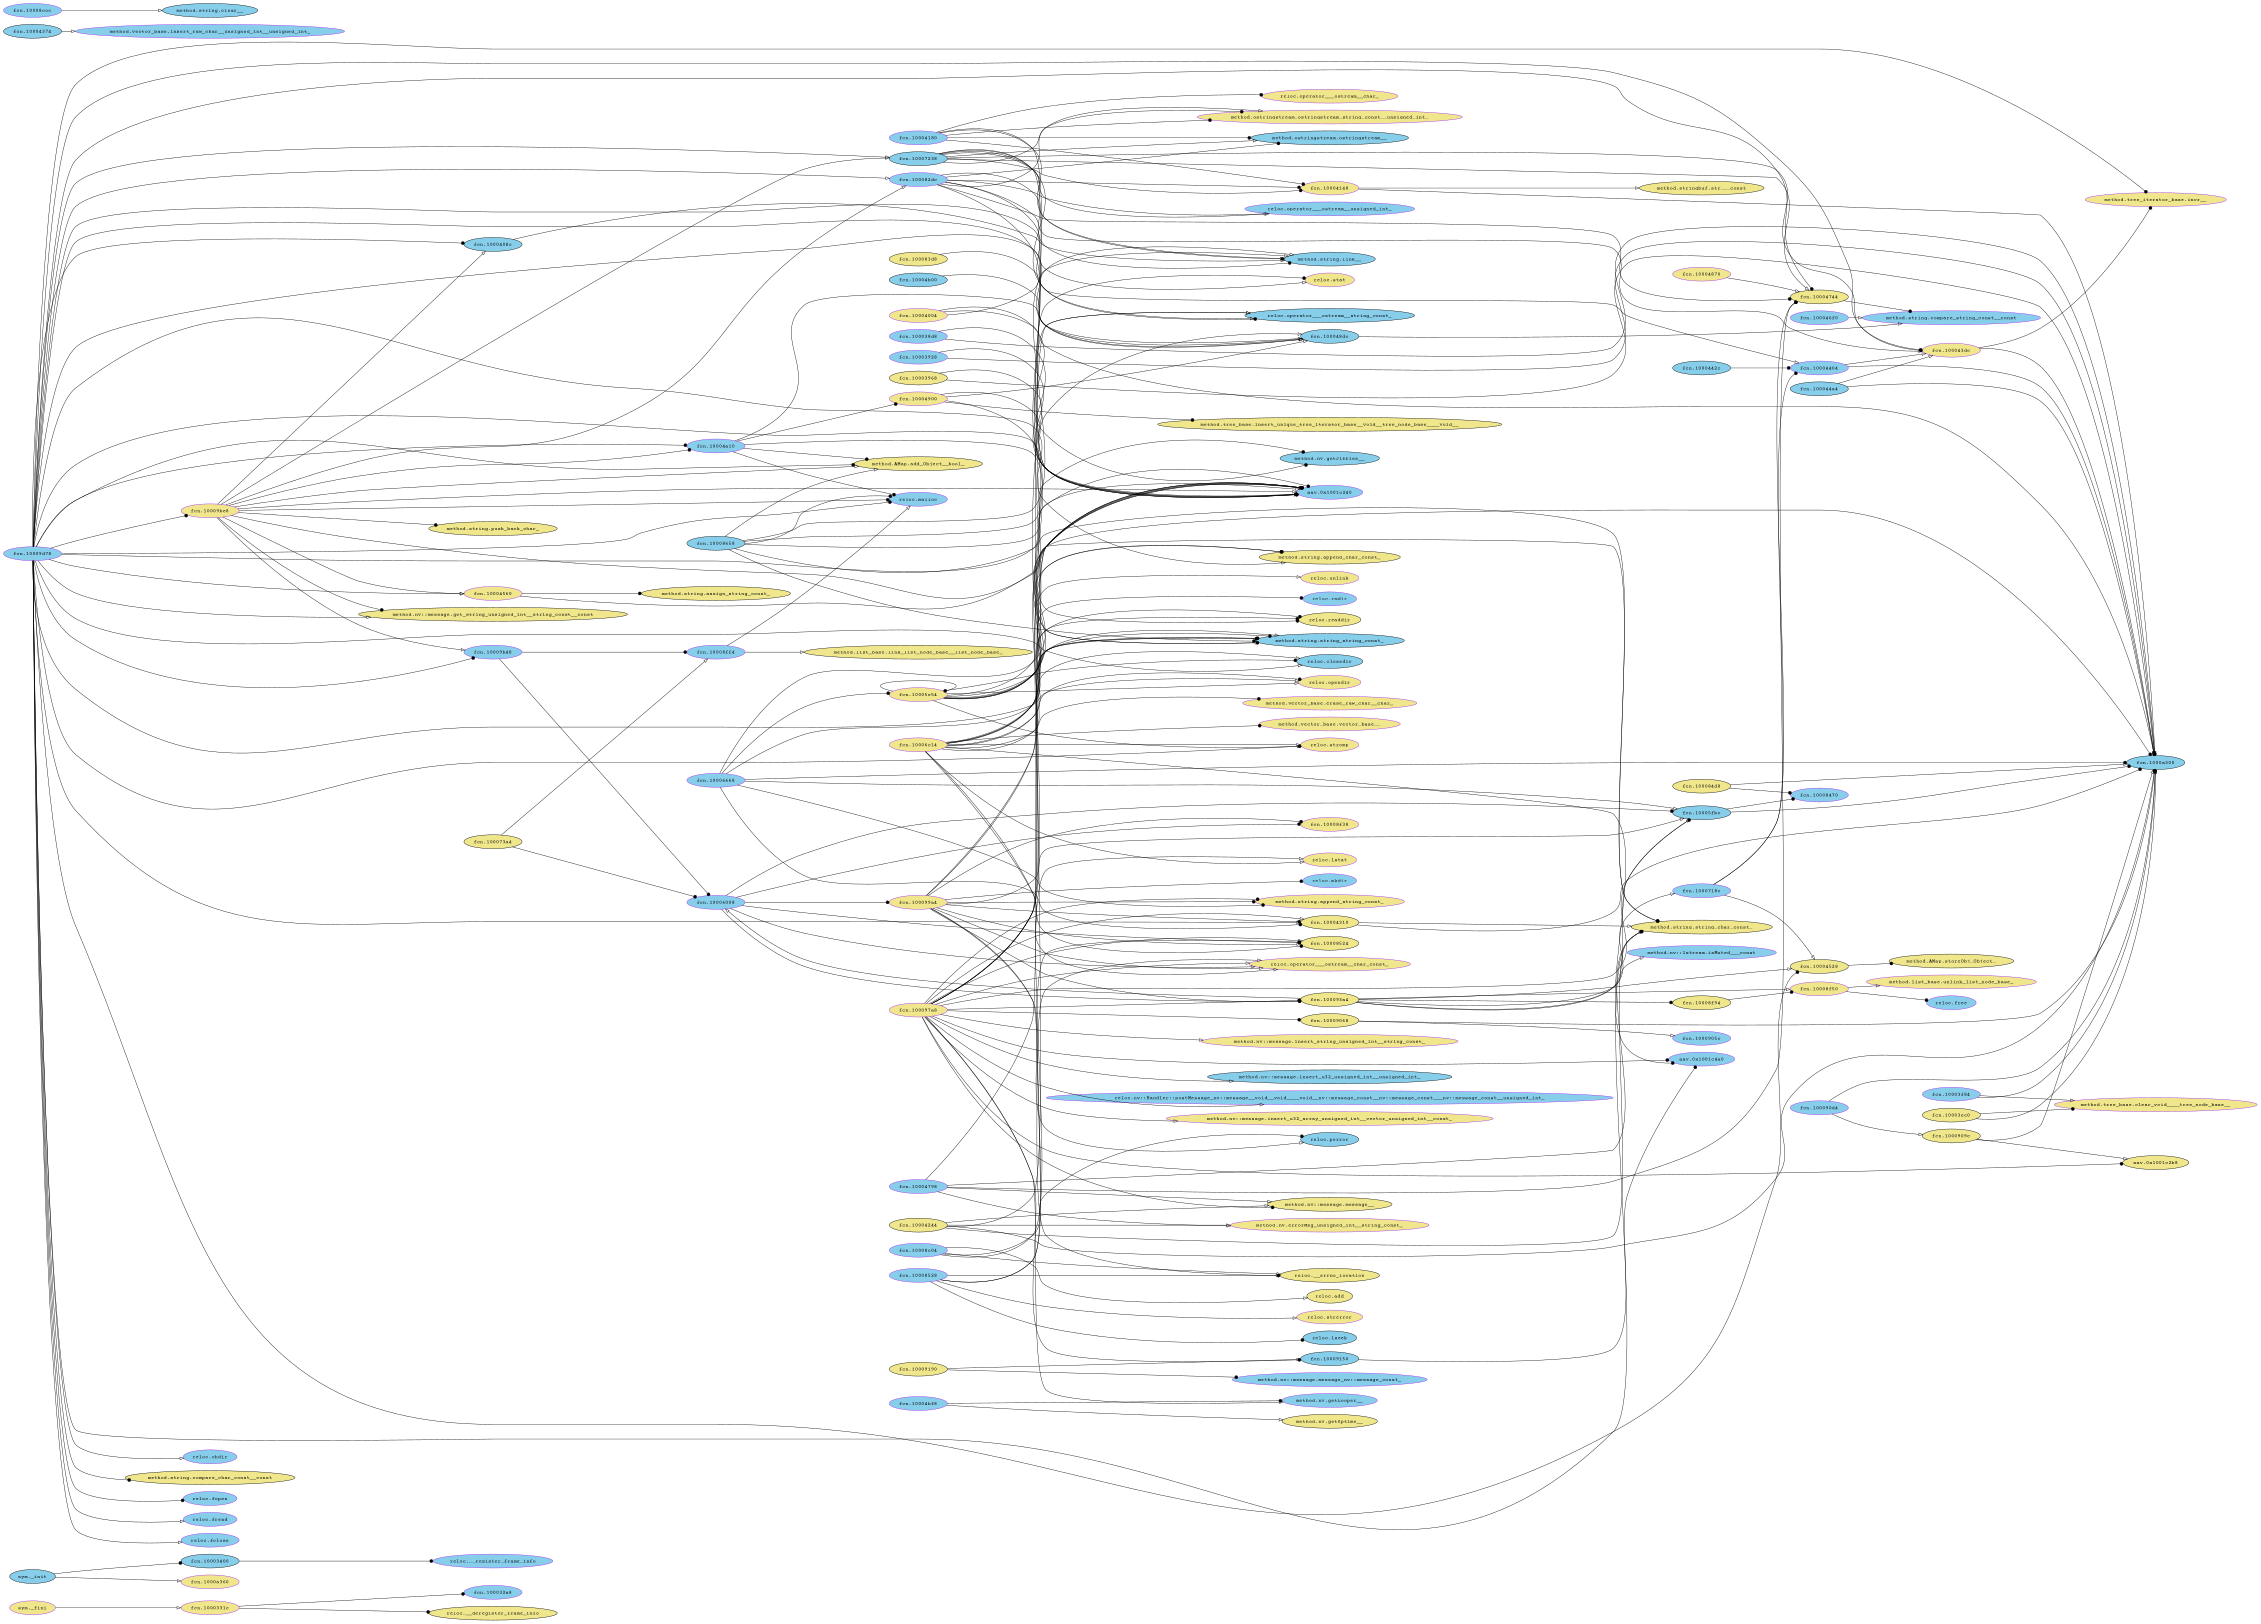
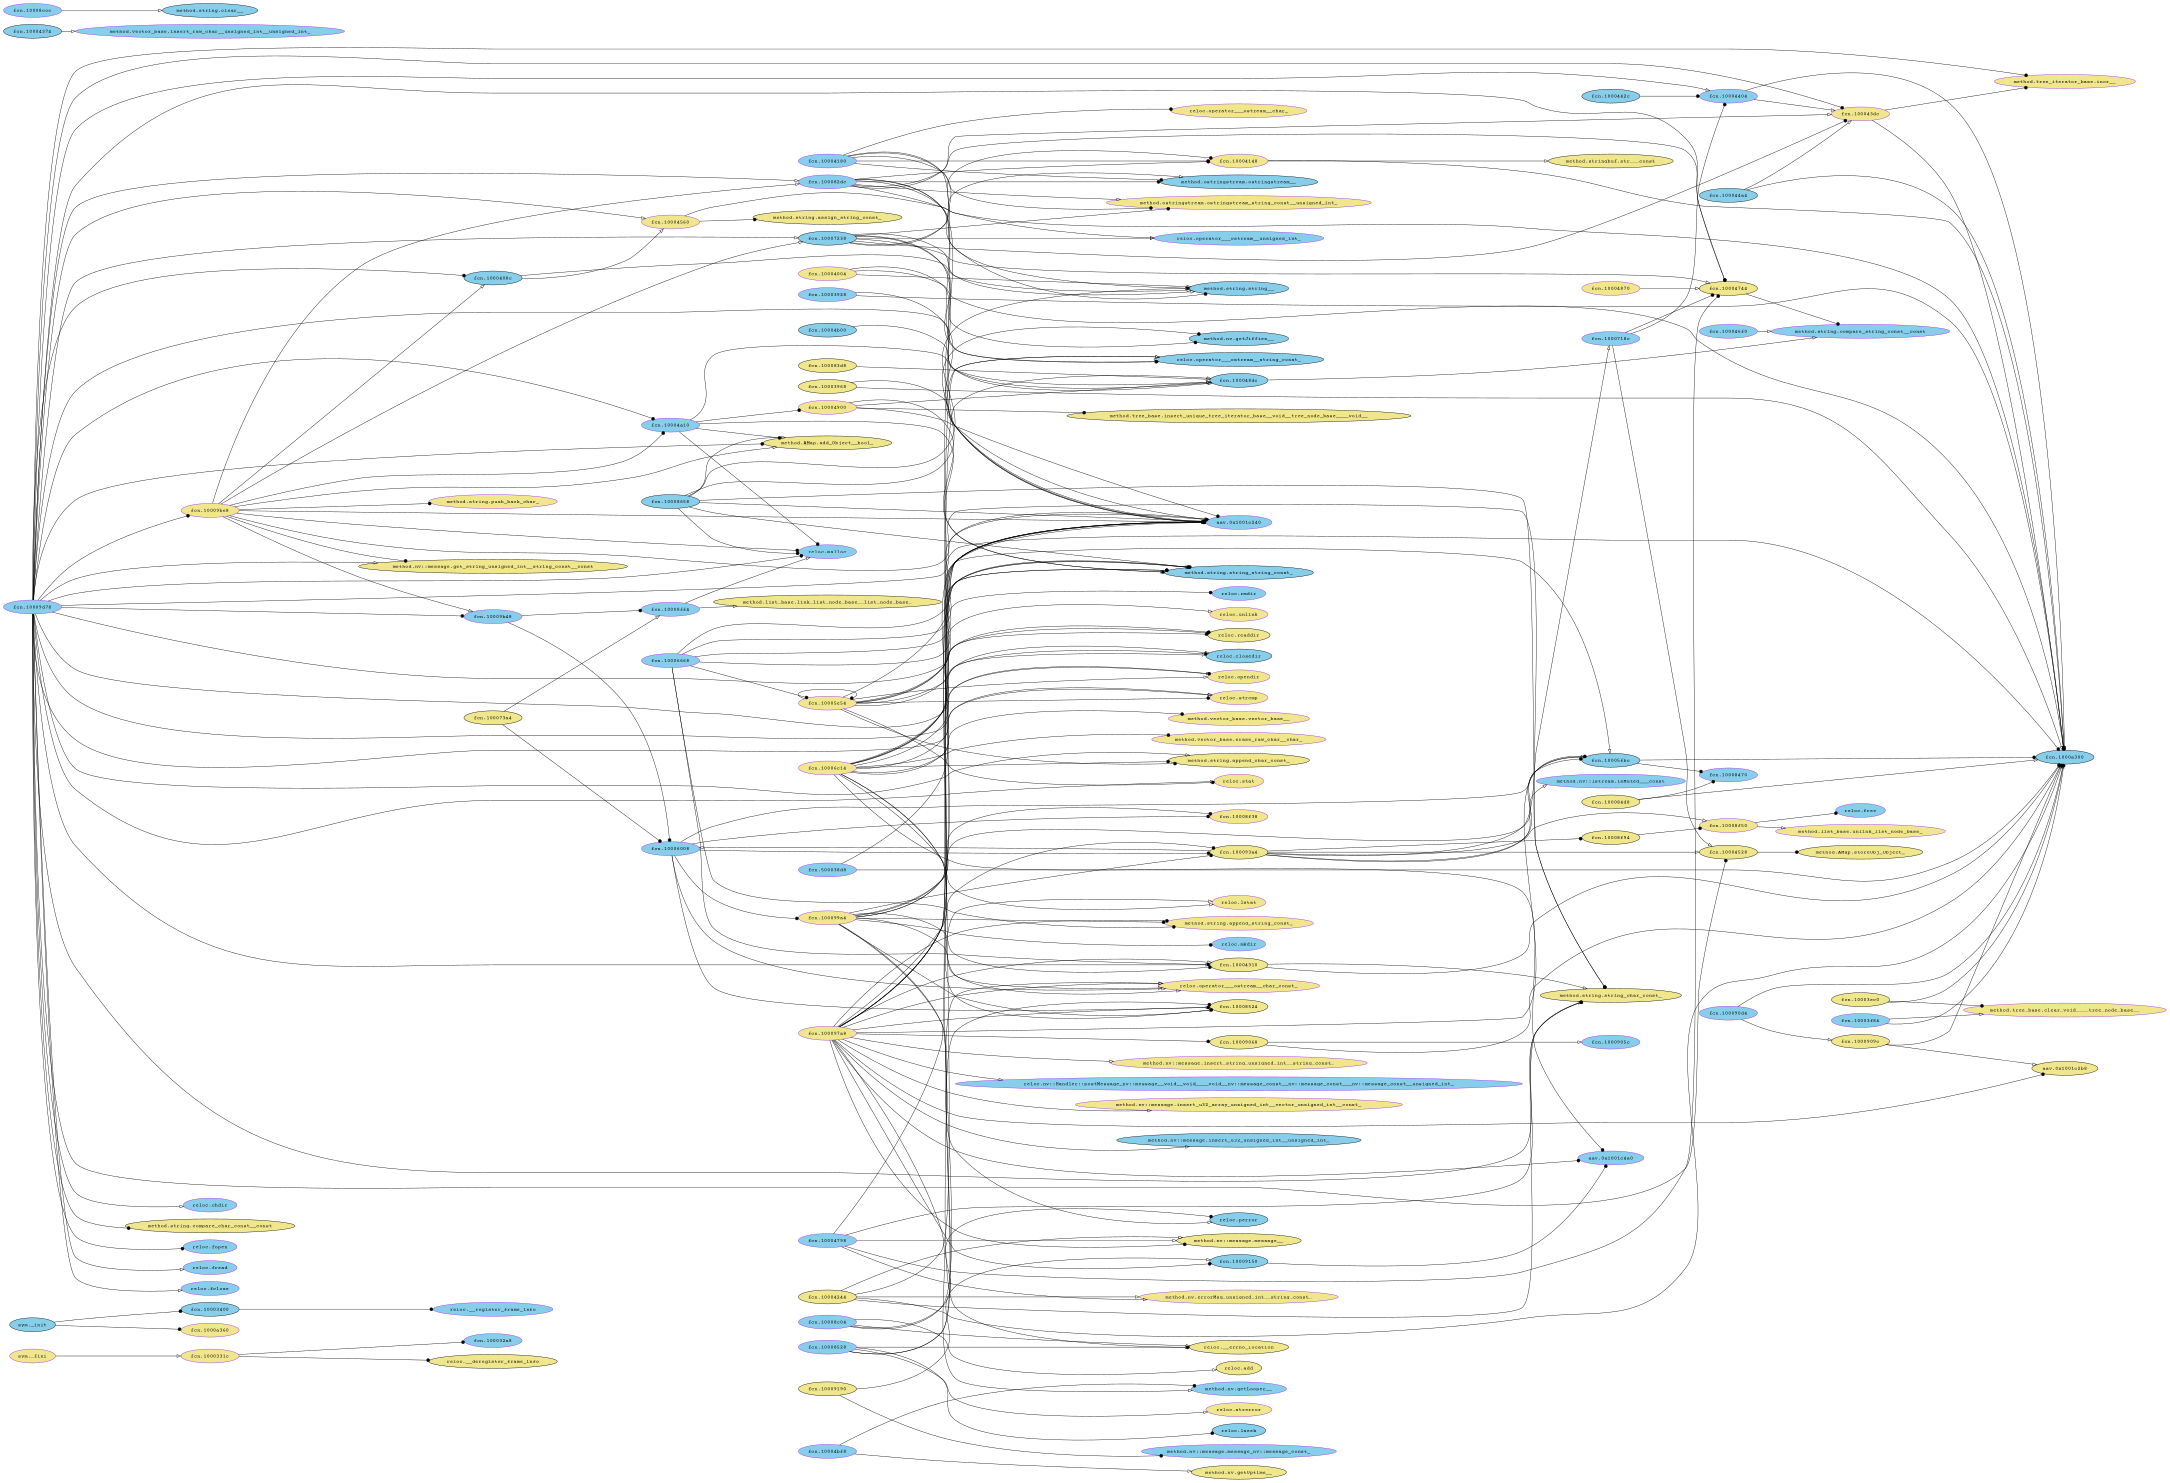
node "method.string.link__": label "method.string.link__" -> "method.string.string__"
node "fcn.100038d8": label "fcn.100038d8" -> "fcn.500038d8"
node "method.string.push_back_char_": color black -> purple
edge "fcn.10009be8" -> "fcn.10004560": now "fcn.1000408c" -> "fcn.10004560"
edge "sym._init" -> "fcn.1000a360": arrowhead onormal -> dot
